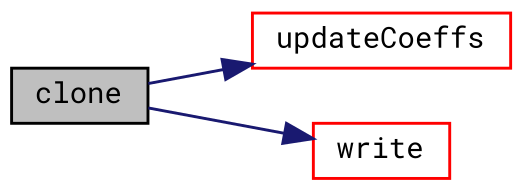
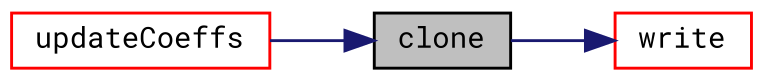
edge "clone" -> "updateCoeffs": reversed
